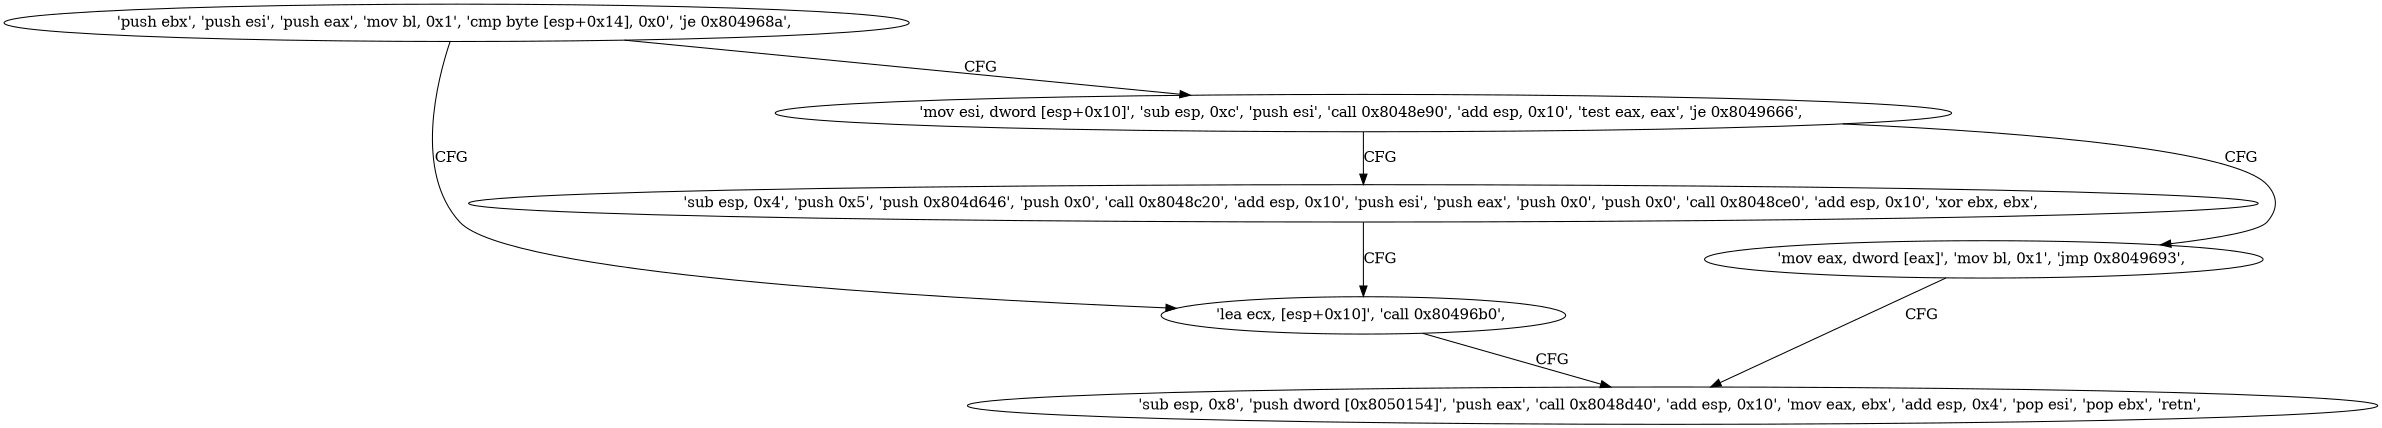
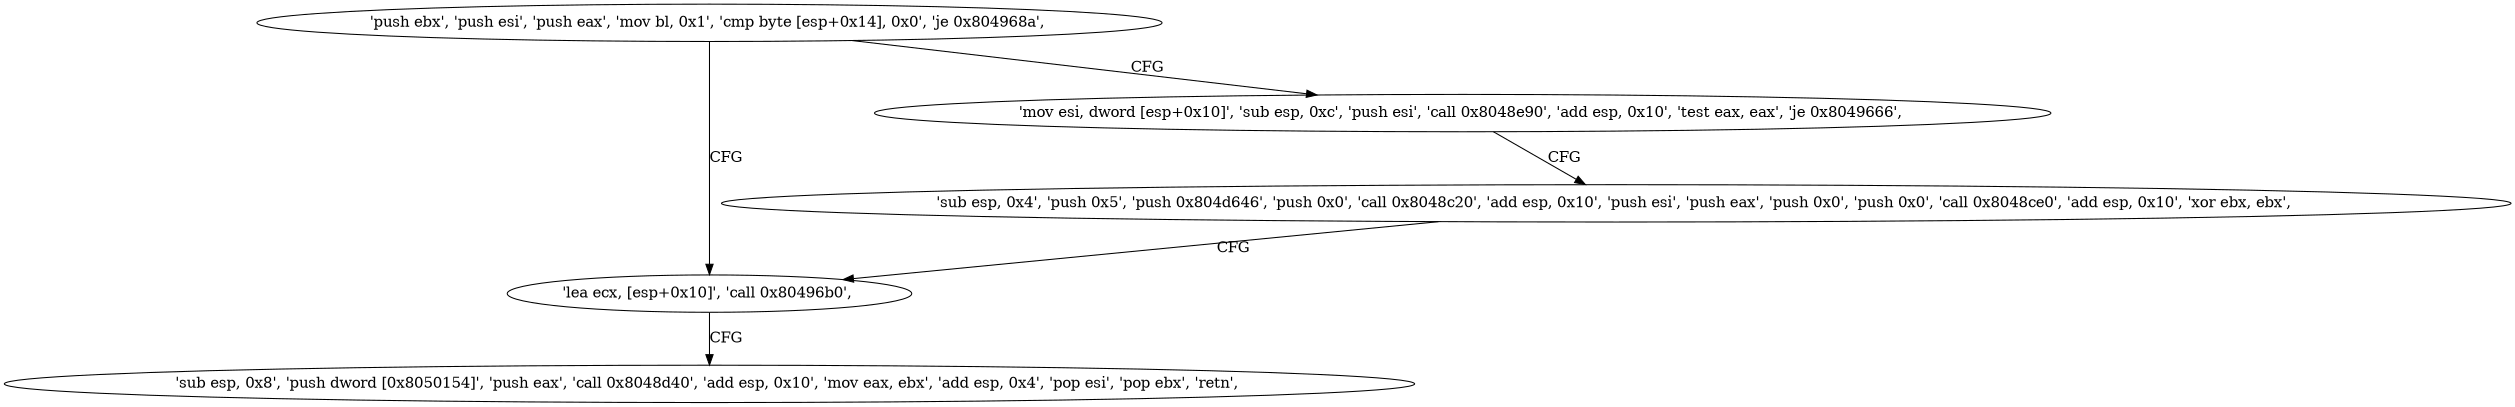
node "'mov eax, dword [eax]', 'mov bl, 0x1', 'jmp 0x8049693',": removed
